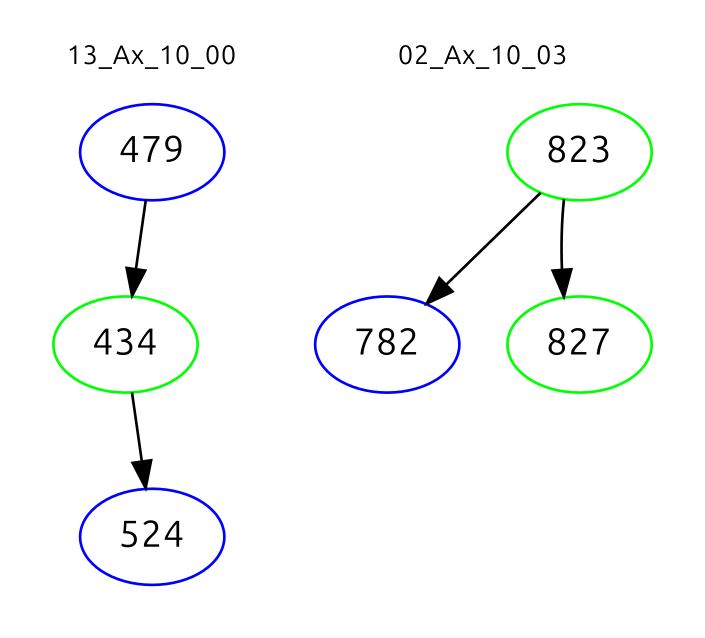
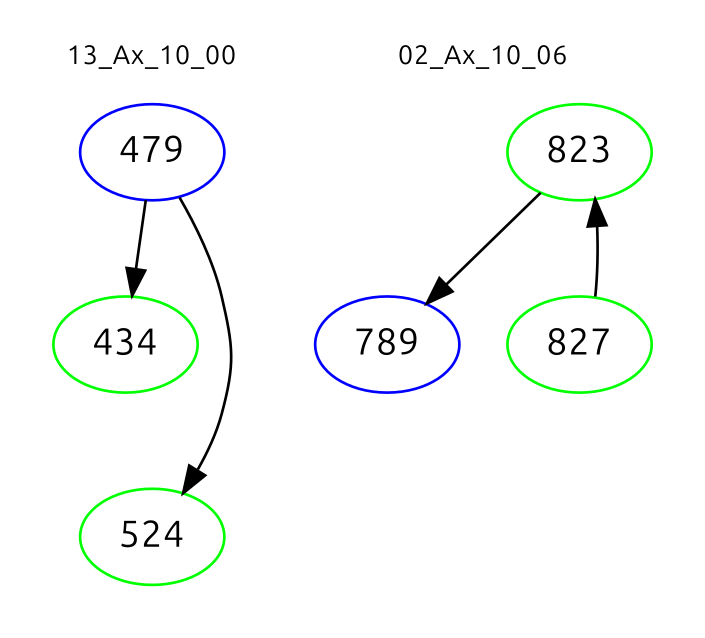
cluster "02_Ax_10_03": label "02_Ax_10_03" -> "02_Ax_10_06"
edge "823" -> "827": reversed
node "782": label "782" -> "789"
edge "434" -> "524": now "479" -> "524"
node "524": color blue -> green
